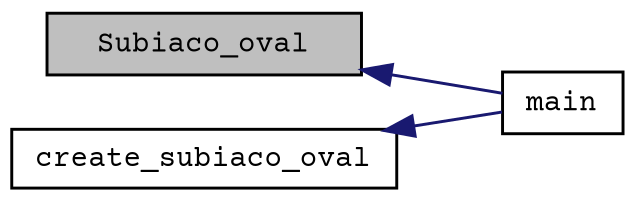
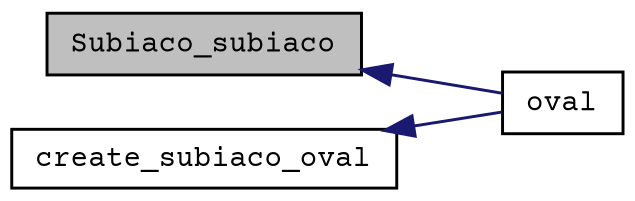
node "Subiaco_oval": label "Subiaco_oval" -> "Subiaco_subiaco"
node "main": label "main" -> "oval"
